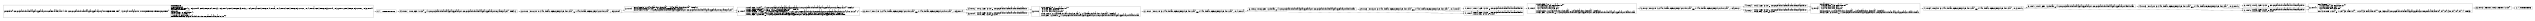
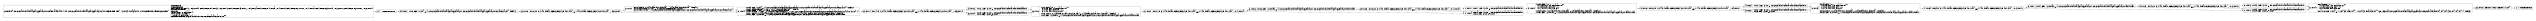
node "28: ?": text "MTH_EXIT_EDGE" -> "MTH_EXIT_BLOCK"
